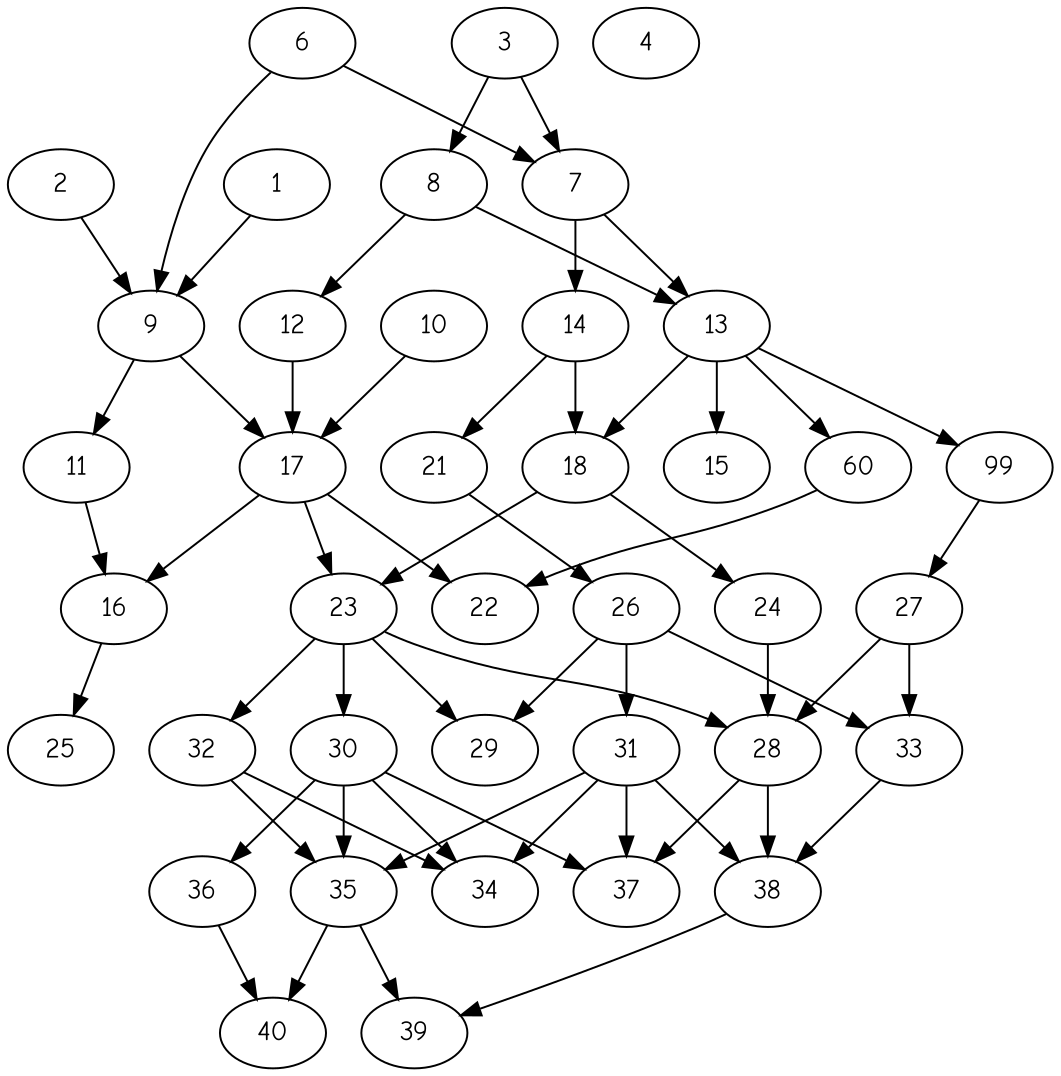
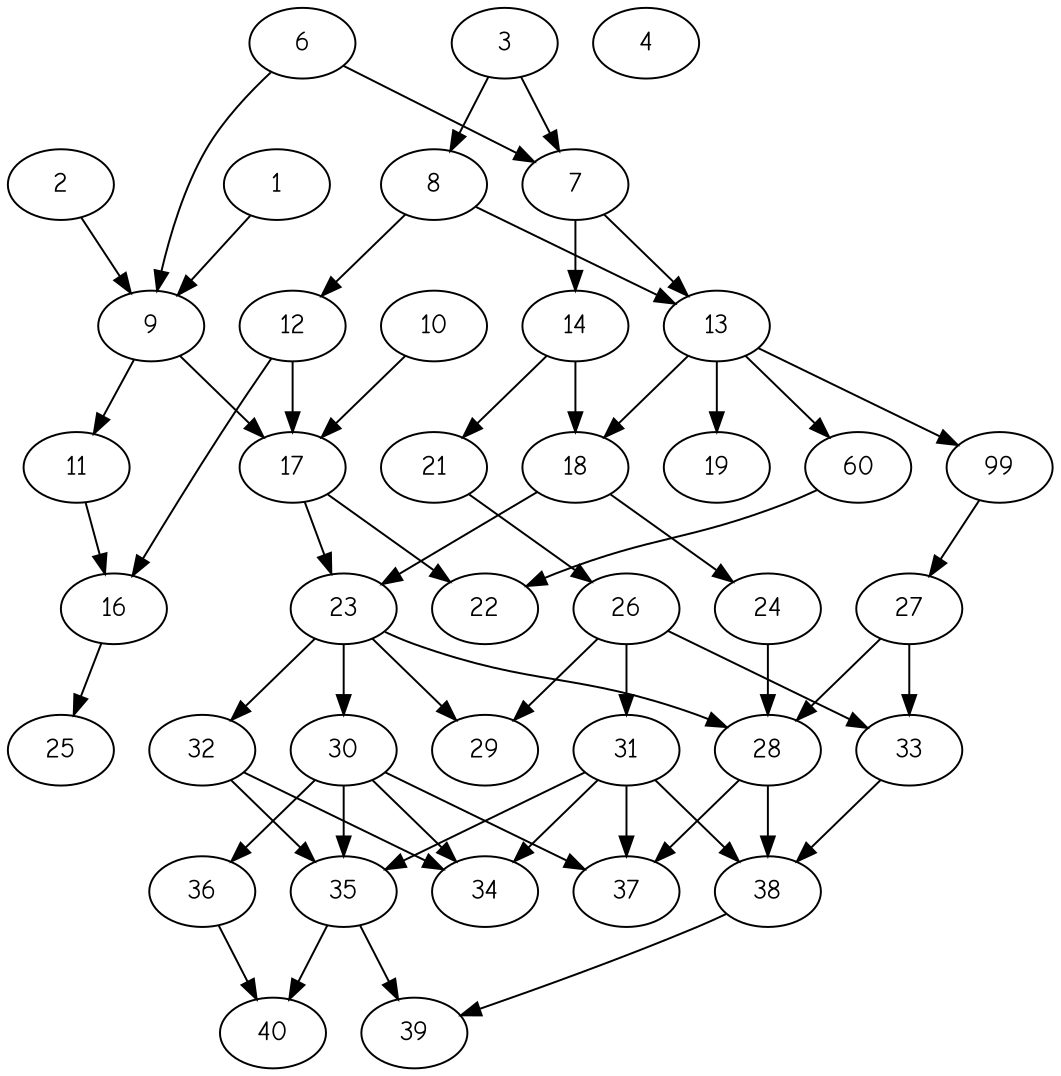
node "15": label "15" -> "19"
edge "17" -> "16": now "12" -> "16"
